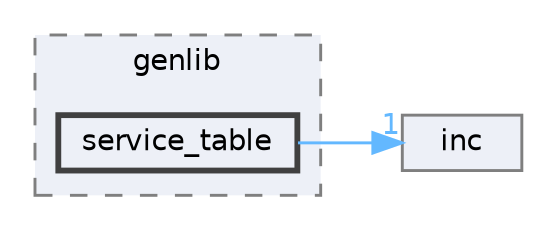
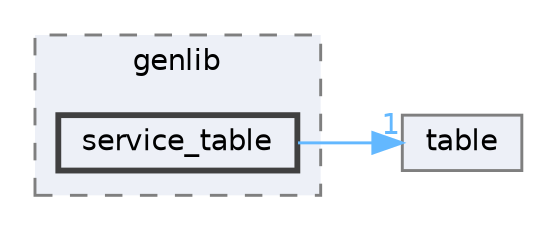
node "inc": label "inc" -> "table"
